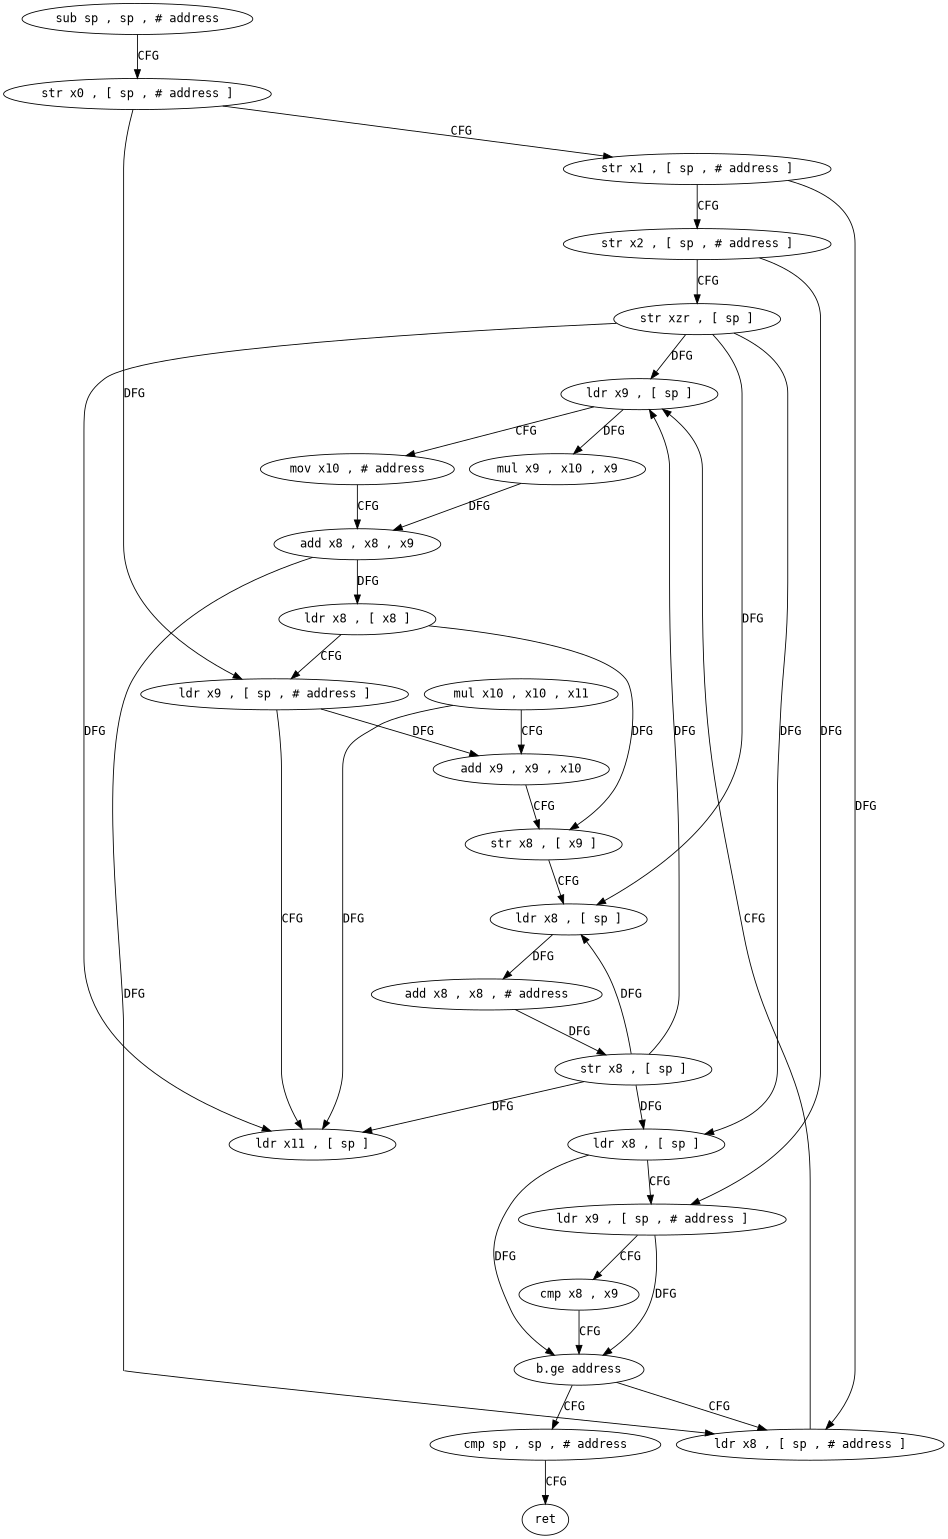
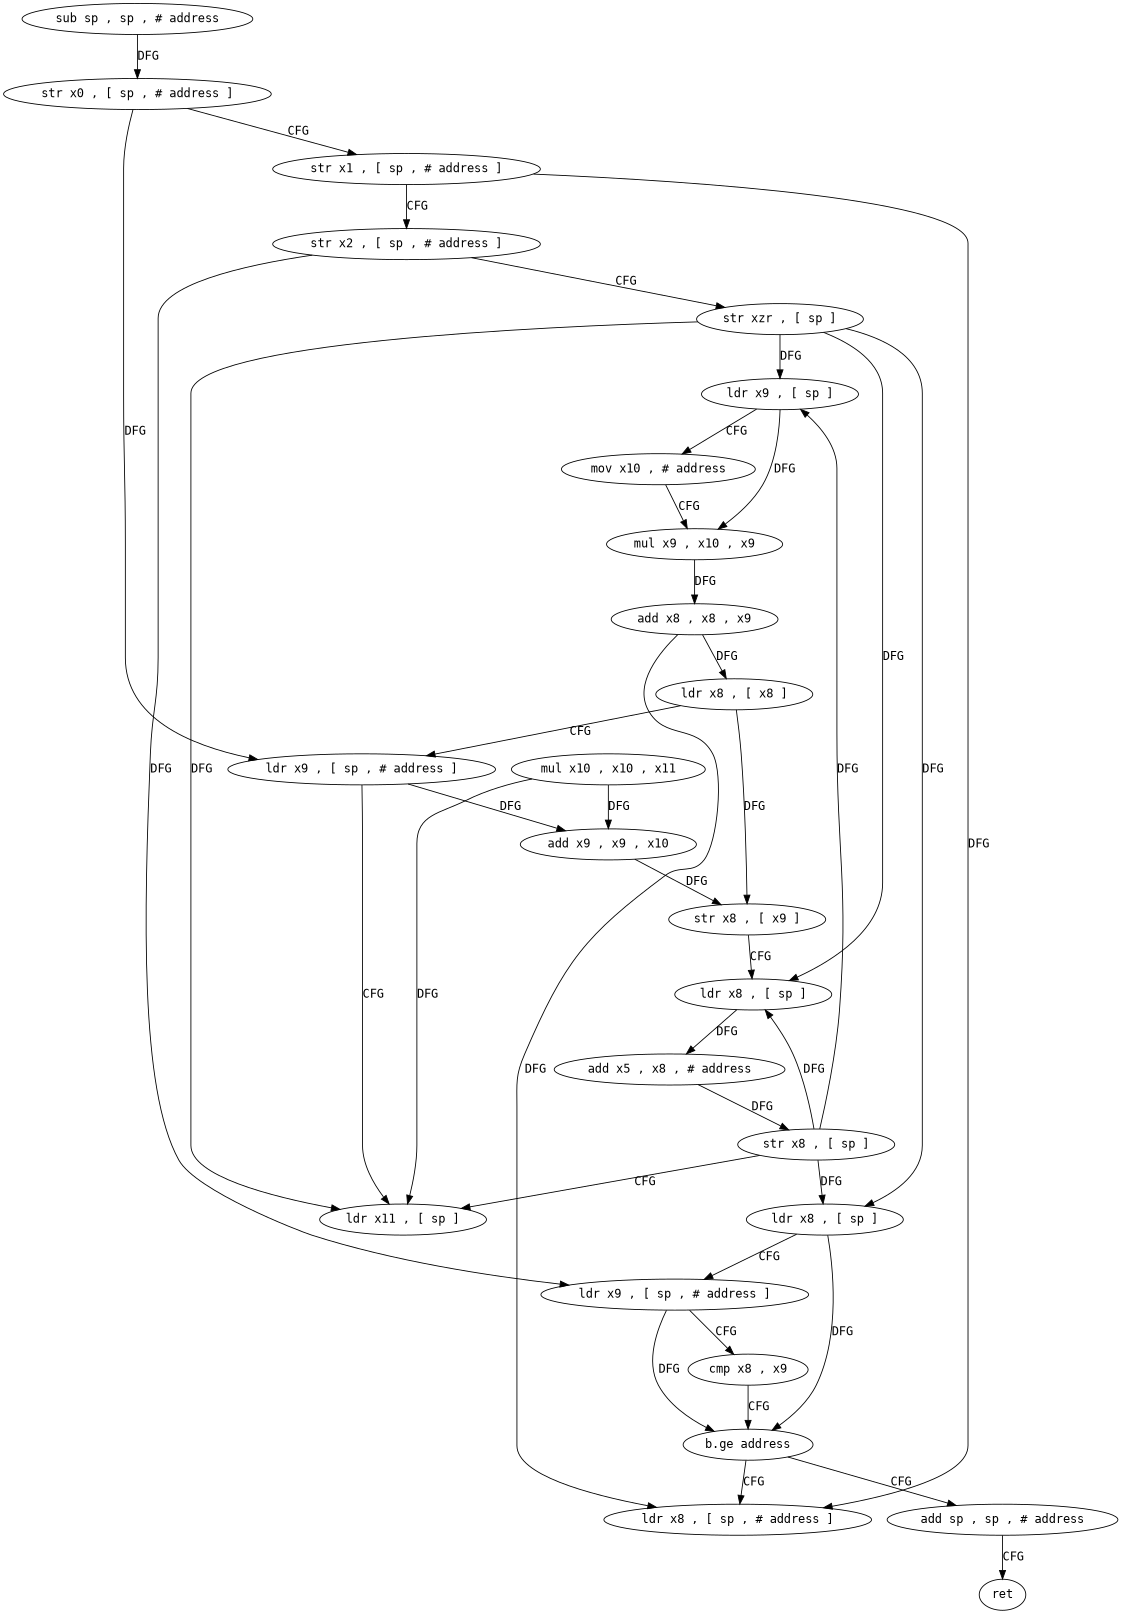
edge "sub sp , sp , # address" -> "str x0 , [ sp , # address ]": label "CFG" -> "DFG"
edge "mov x10 , # address" -> "add x8 , x8 , x9": now "mov x10 , # address" -> "mul x9 , x10 , x9"
edge "mul x10 , x10 , x11" -> "add x9 , x9 , x10": label "CFG" -> "DFG"
edge "add x9 , x9 , x10" -> "str x8 , [ x9 ]": label "CFG" -> "DFG"
edge "ldr x8 , [ sp , # address ]" -> "ldr x9 , [ sp ]": removed, label "CFG"
node "add x8 , x8 , # address": label "add x8 , x8 , # address" -> "add x5 , x8 , # address"
edge "str x8 , [ sp ]" -> "ldr x11 , [ sp ]": label "DFG" -> "CFG"
node "cmp sp , sp , # address": label "cmp sp , sp , # address" -> "add sp , sp , # address"
